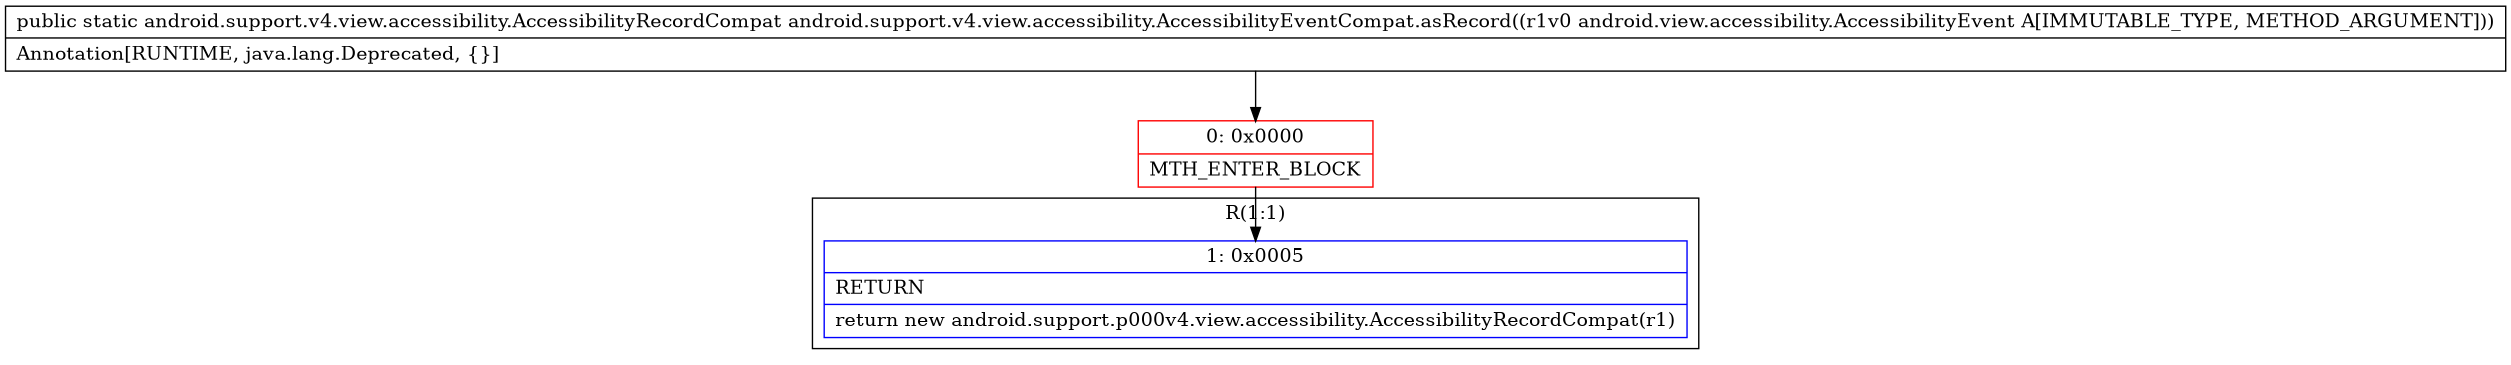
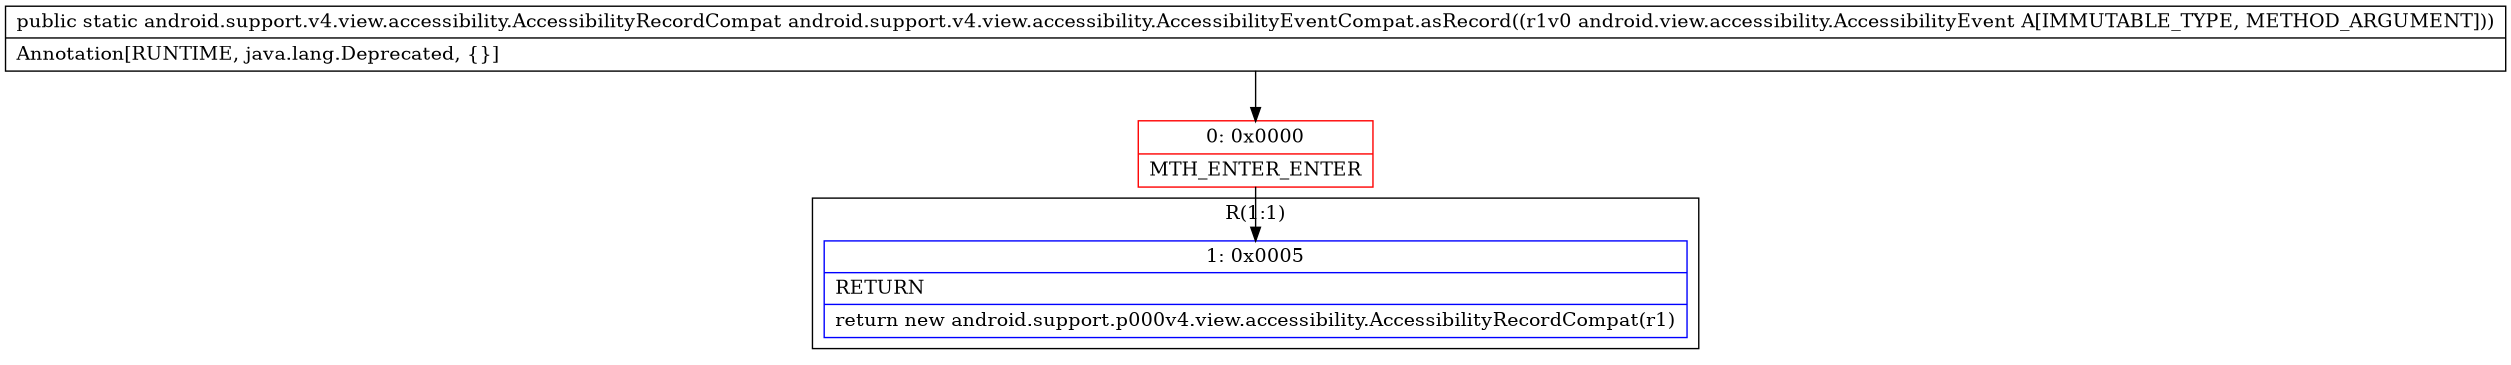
node "0: 0x0000": text "MTH_ENTER_BLOCK" -> "MTH_ENTER_ENTER"
